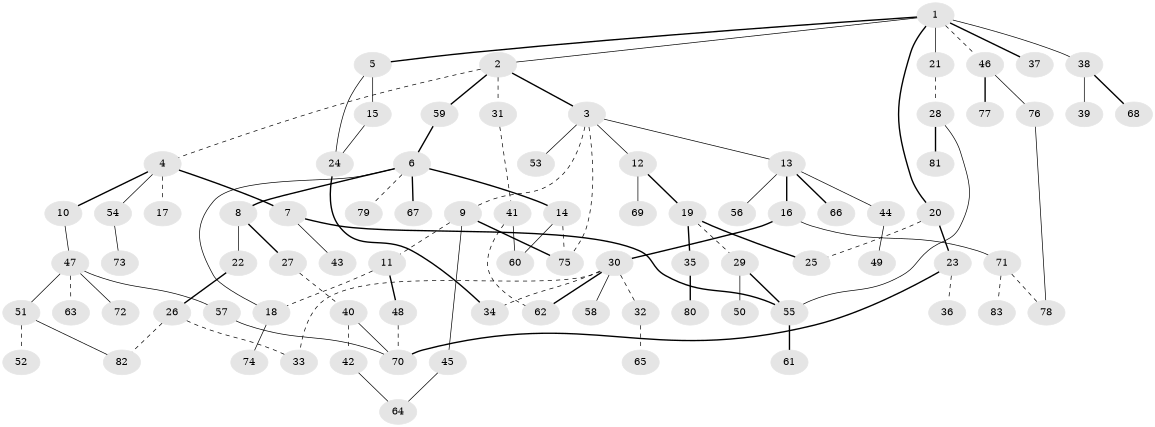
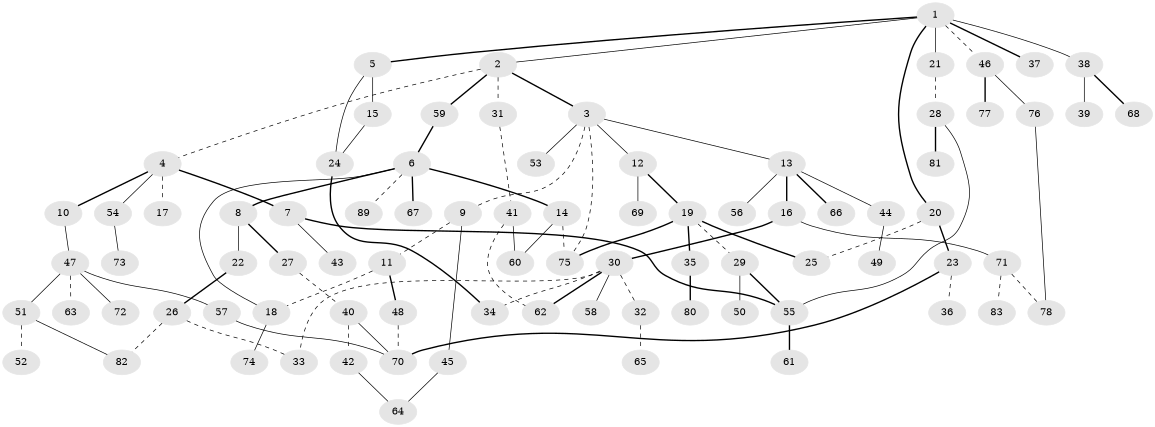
node "79": label "79" -> "89"
edge "9" -- "75": now "19" -- "75"
